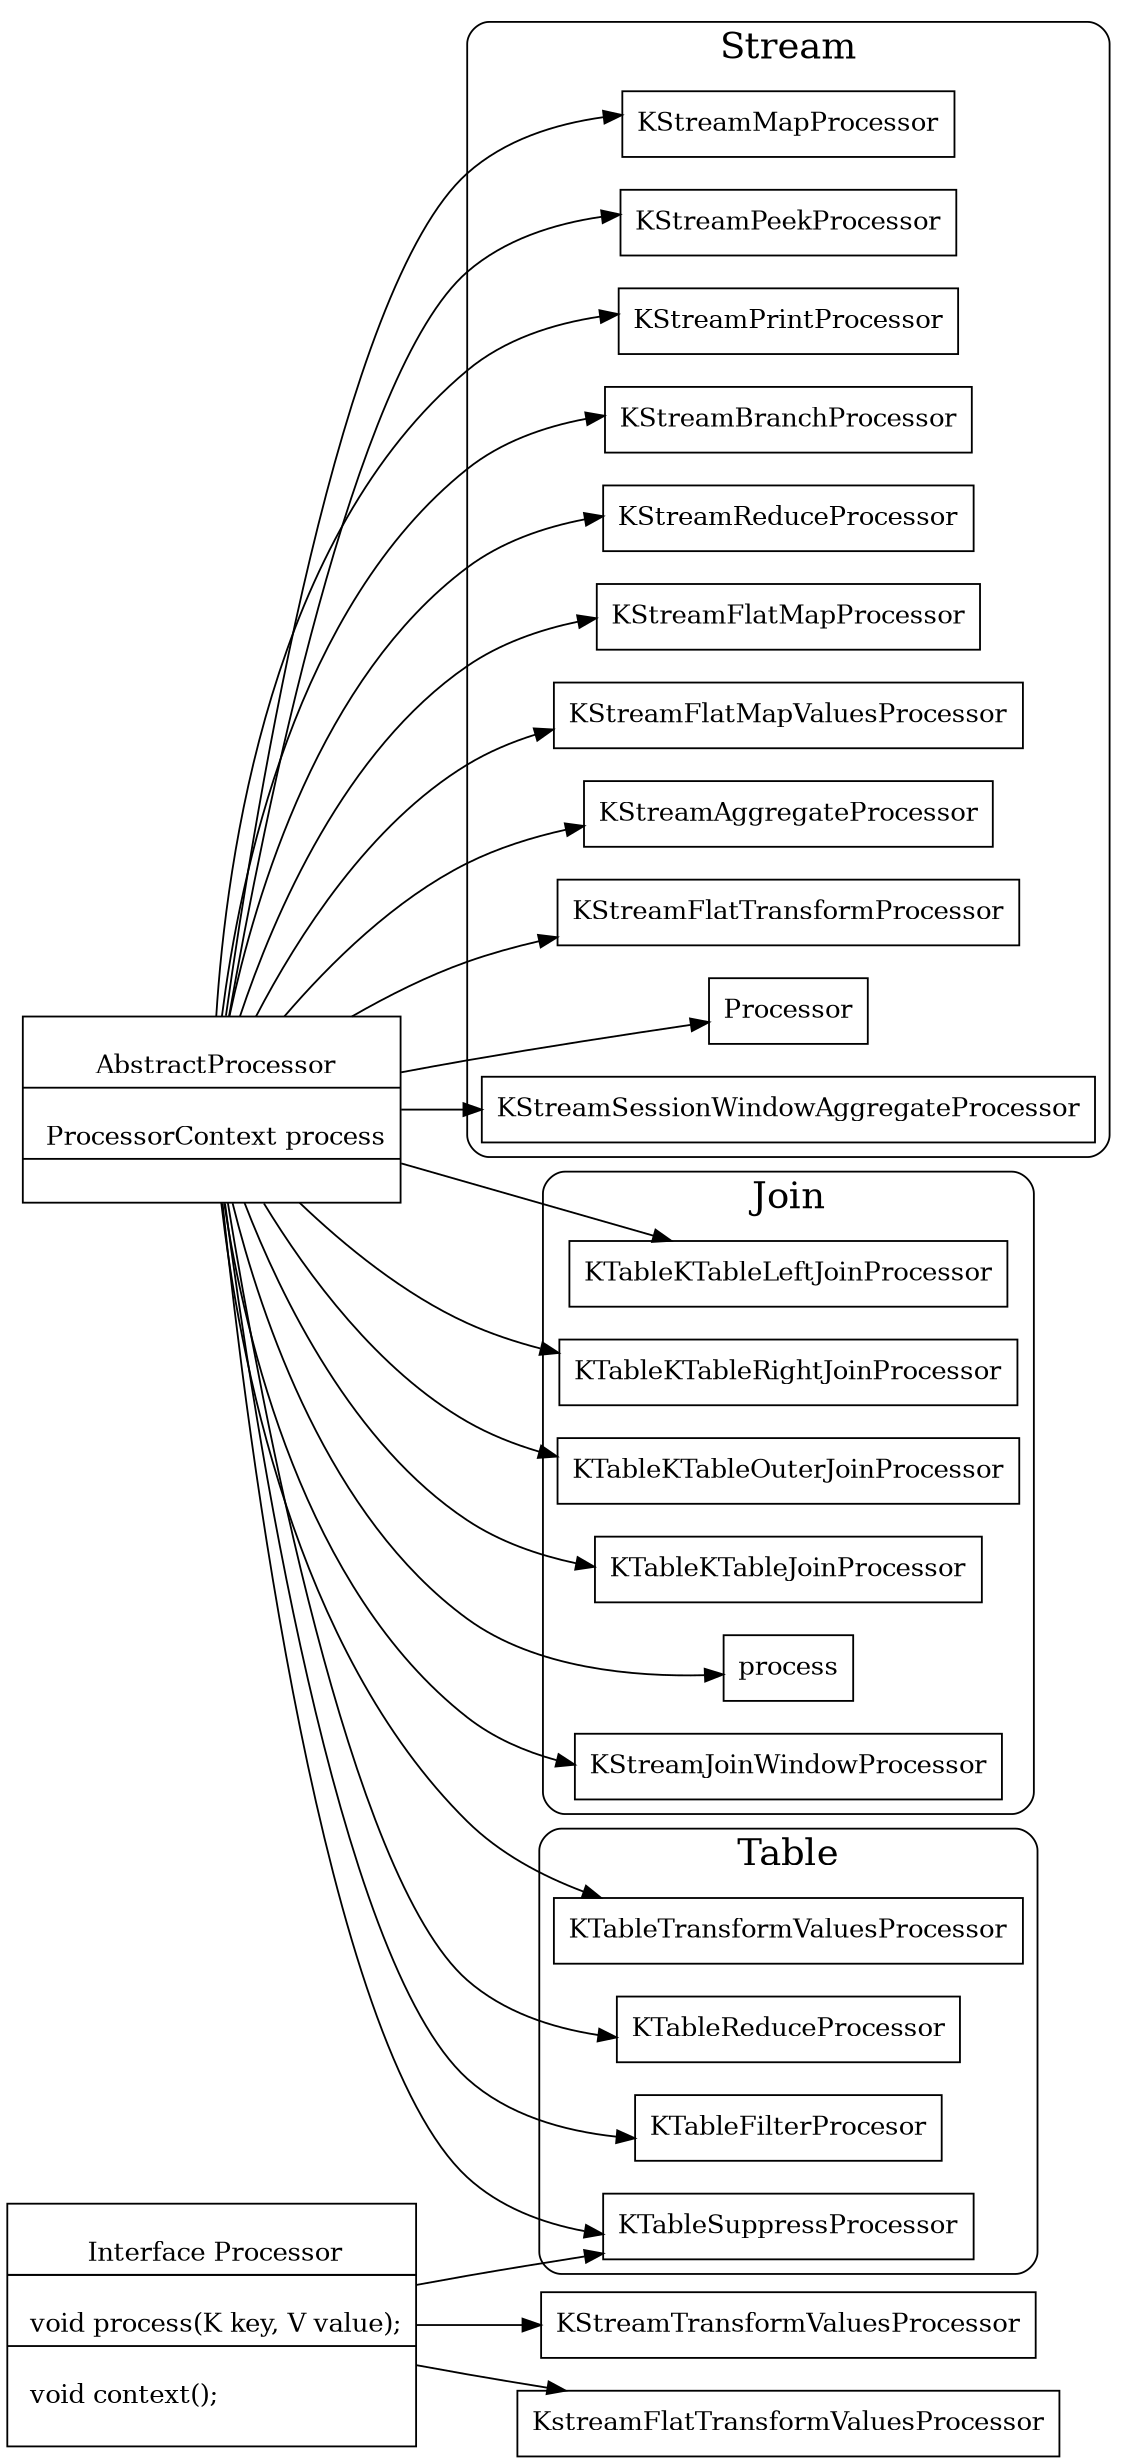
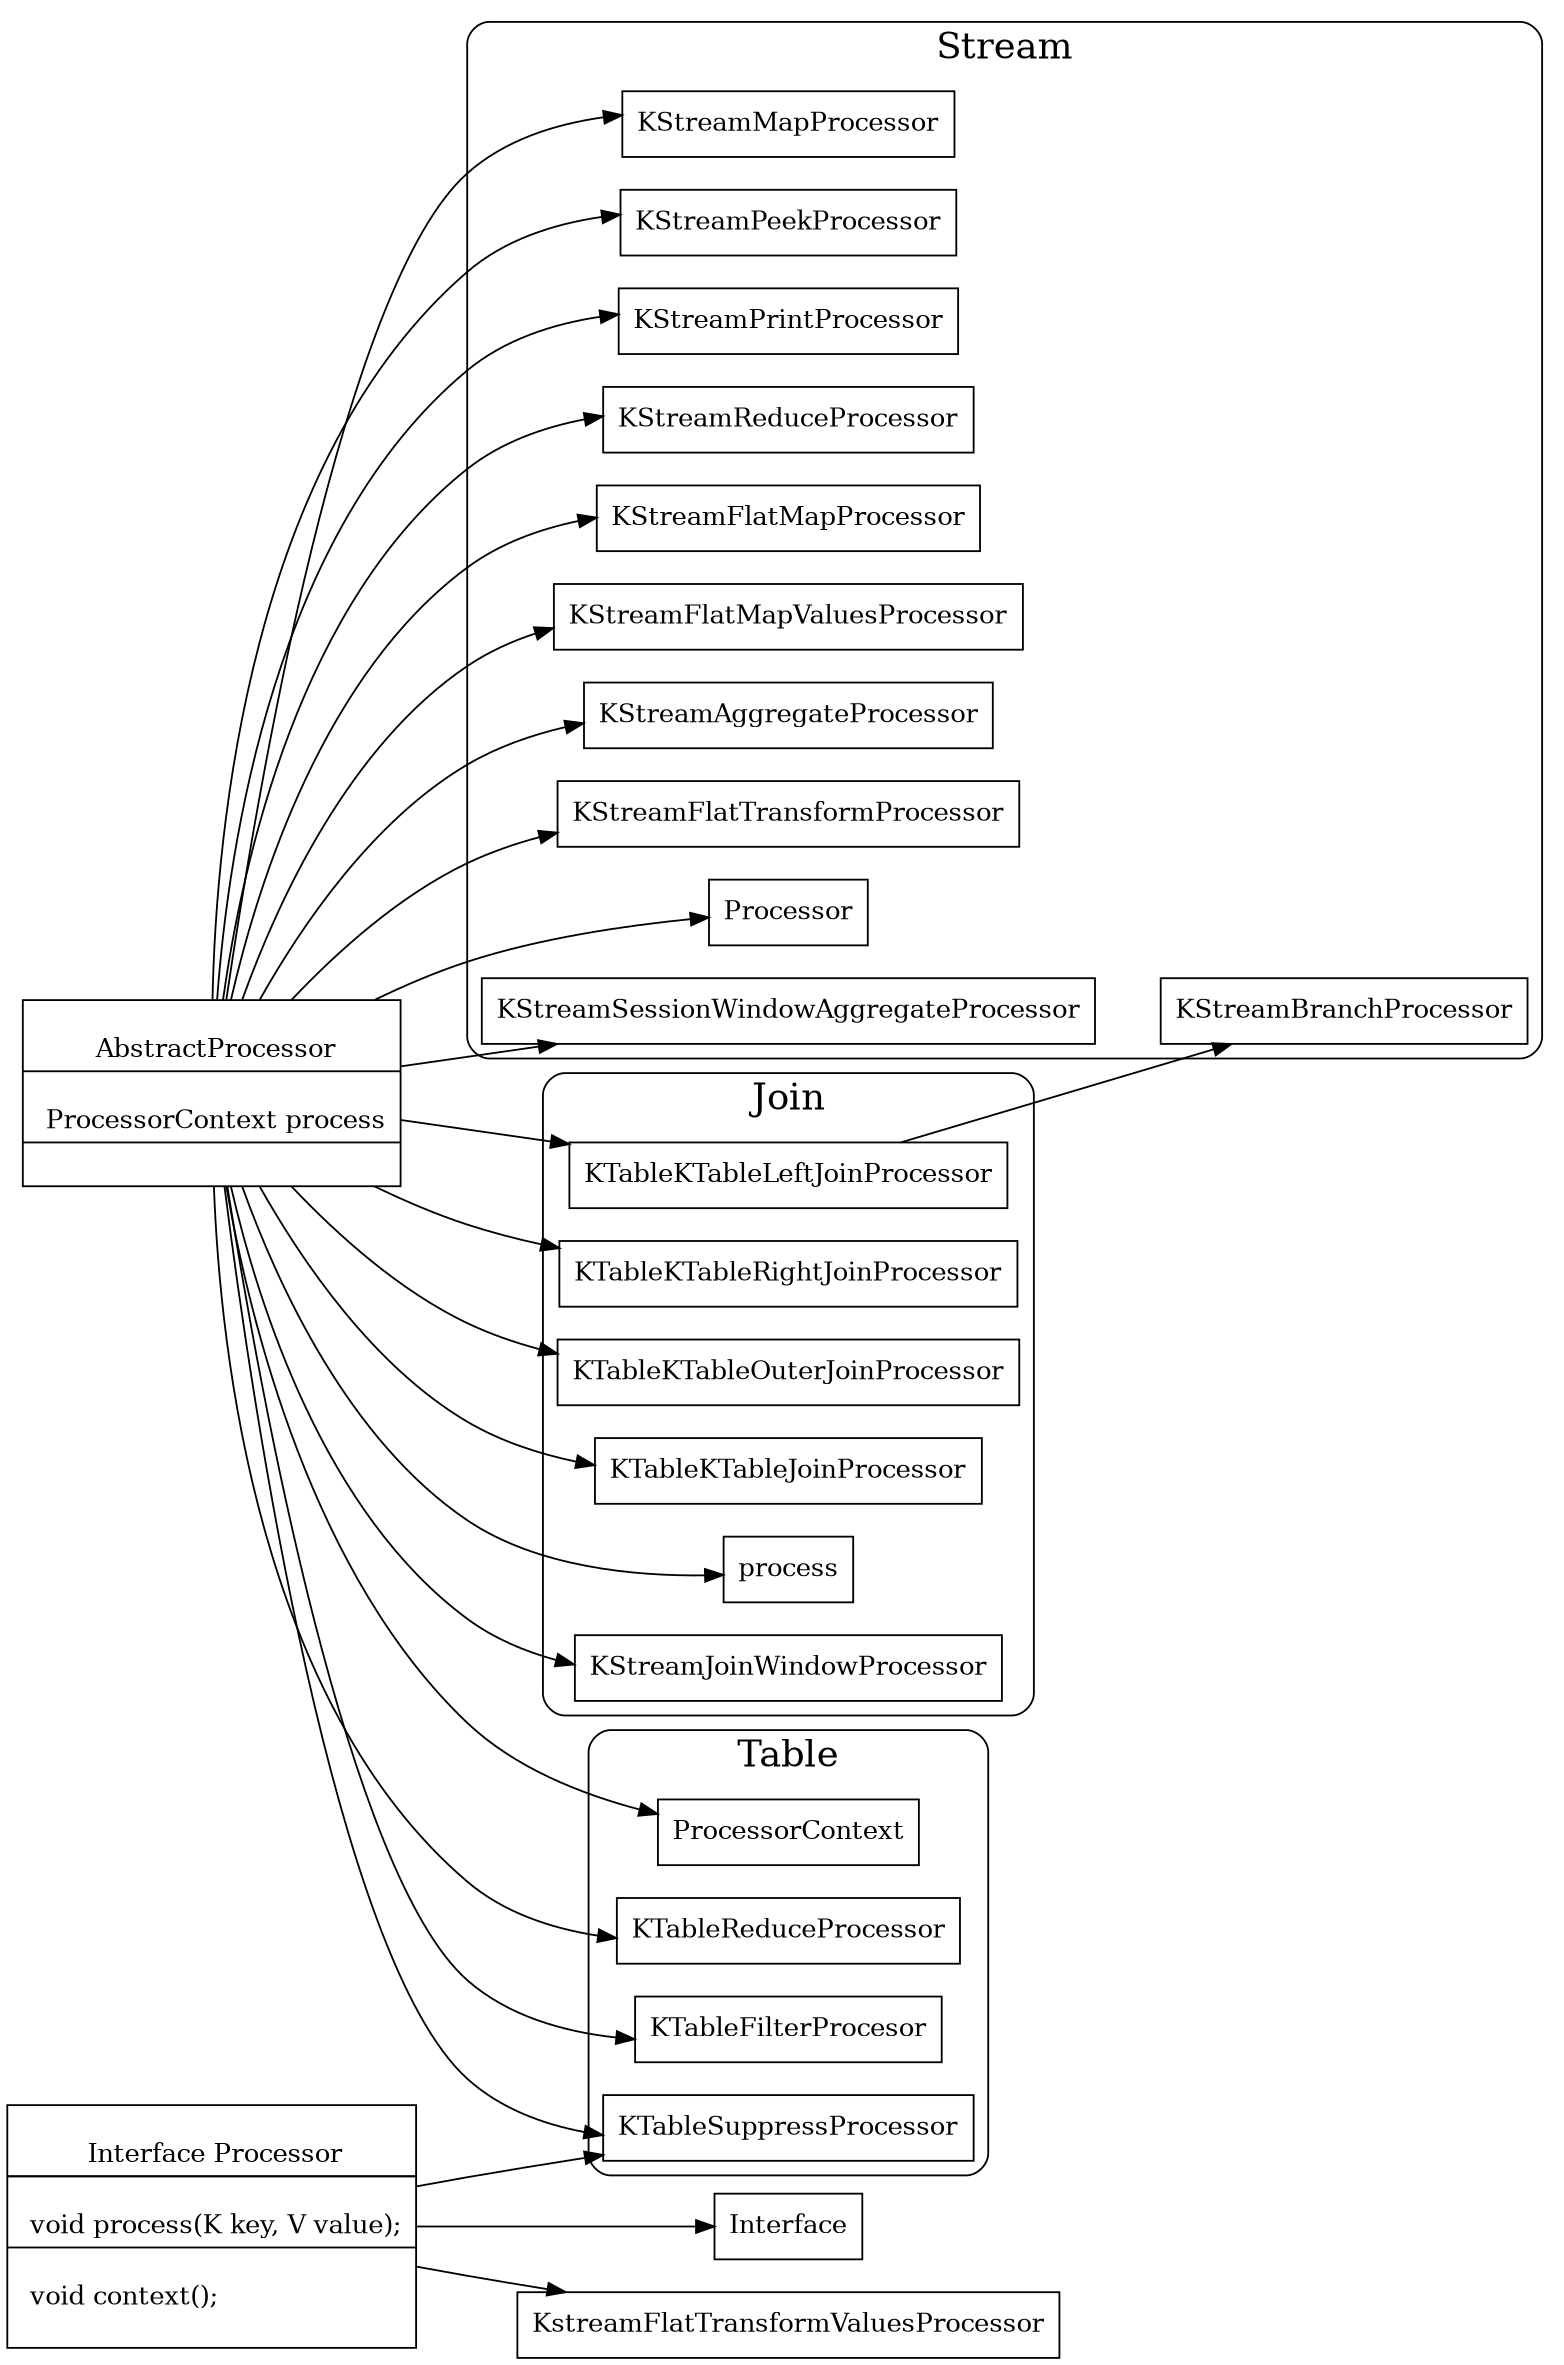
edge "AbstractProcessor" -> "KStreamBranchProcessor": now "KTableKTableLeftJoinProcessor" -> "KStreamBranchProcessor"
node "KTableTransformValuesProcessor": label "KTableTransformValuesProcessor" -> "ProcessorContext"
node "KStreamTransformValuesProcessor": label "KStreamTransformValuesProcessor" -> "Interface"
